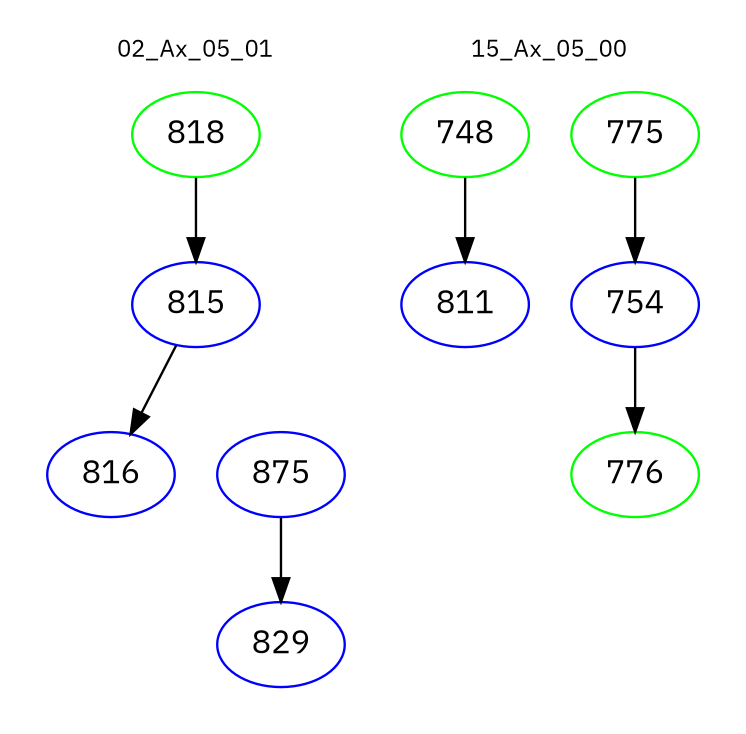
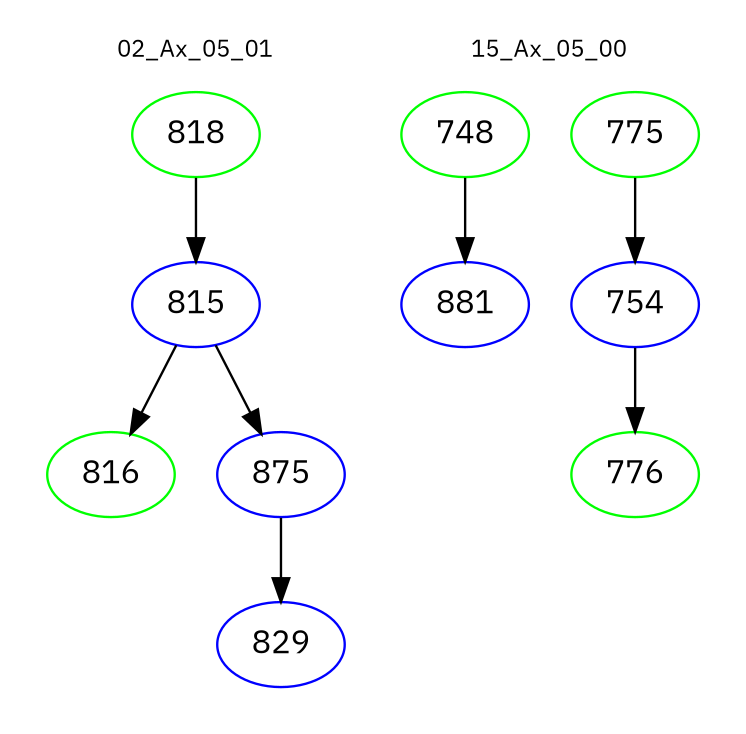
node "811": label "811" -> "881"
edge "815" -> "875": added
node "816": color blue -> green
